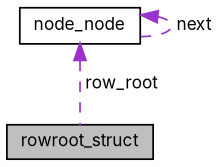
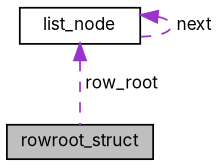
node "node_node": label "node_node" -> "list_node"
